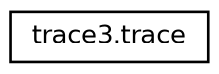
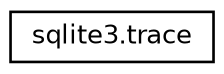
node "trace3.trace": label "trace3.trace" -> "sqlite3.trace"
